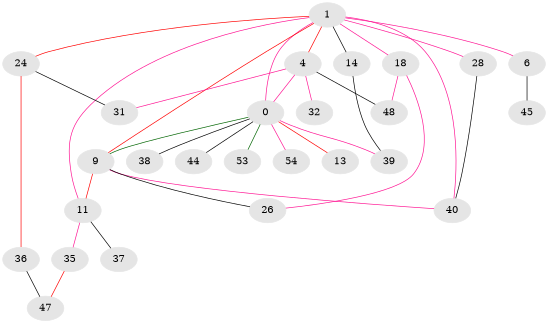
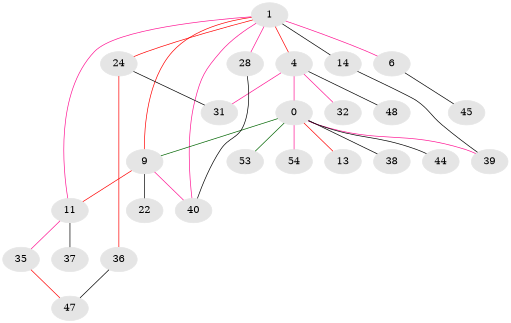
edge "1" -- "0": removed
node "18": removed
node "26": label "26" -> "22"
